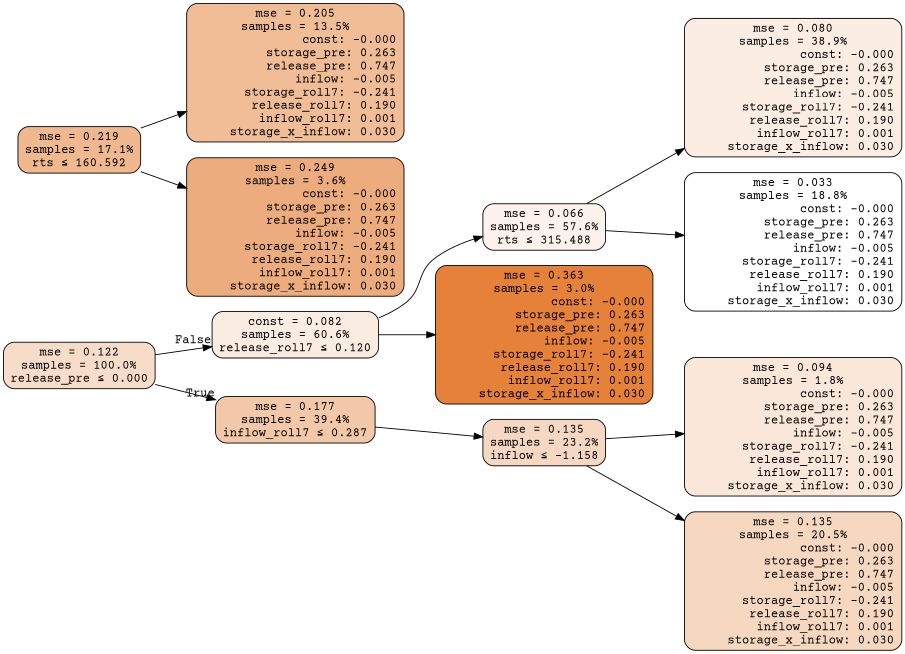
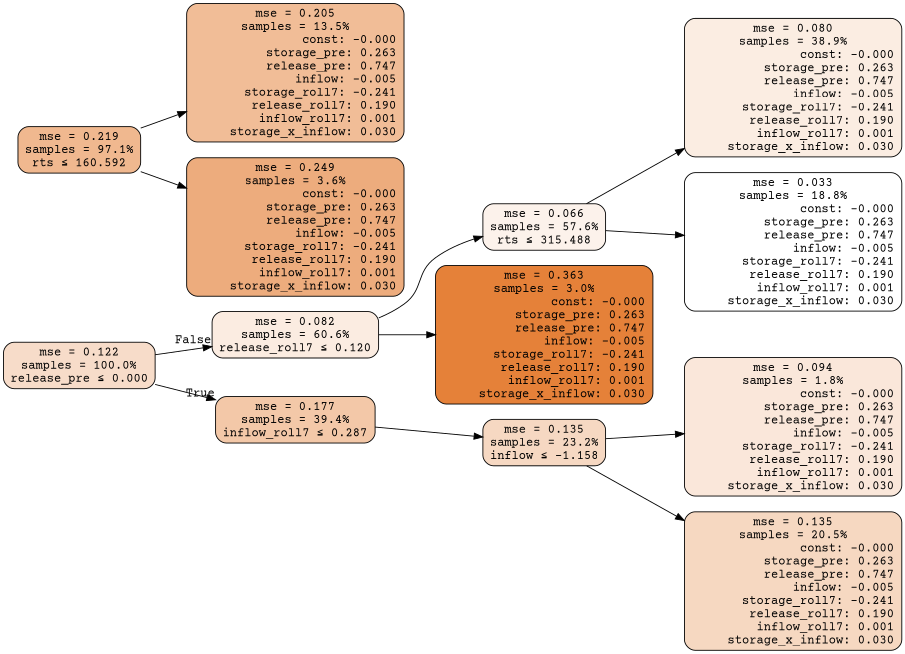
node "mse = 0.219 samples = 17.1% rts ≤ 160.592": label "mse = 0.219 samples = 17.1% rts ≤ 160.592" -> "mse = 0.219 samples = 97.1% rts ≤ 160.592"
node "const = 0.082 samples = 60.6% release_roll7 ≤ 0.120": label "const = 0.082 samples = 60.6% release_roll7 ≤ 0.120" -> "mse = 0.082 samples = 60.6% release_roll7 ≤ 0.120"
